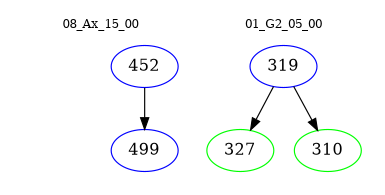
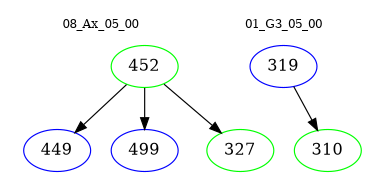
cluster "08_Ax_15_00": label "08_Ax_15_00" -> "08_Ax_05_00"
cluster "01_G2_05_00": label "01_G2_05_00" -> "01_G3_05_00"
node "452": color blue -> green
edge "319" -> "327": now "452" -> "327"
node "449": added
